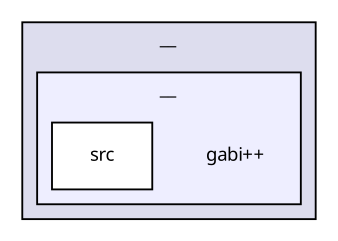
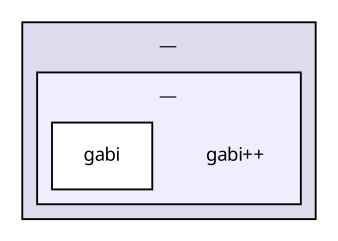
node "src": label "src" -> "gabi"
